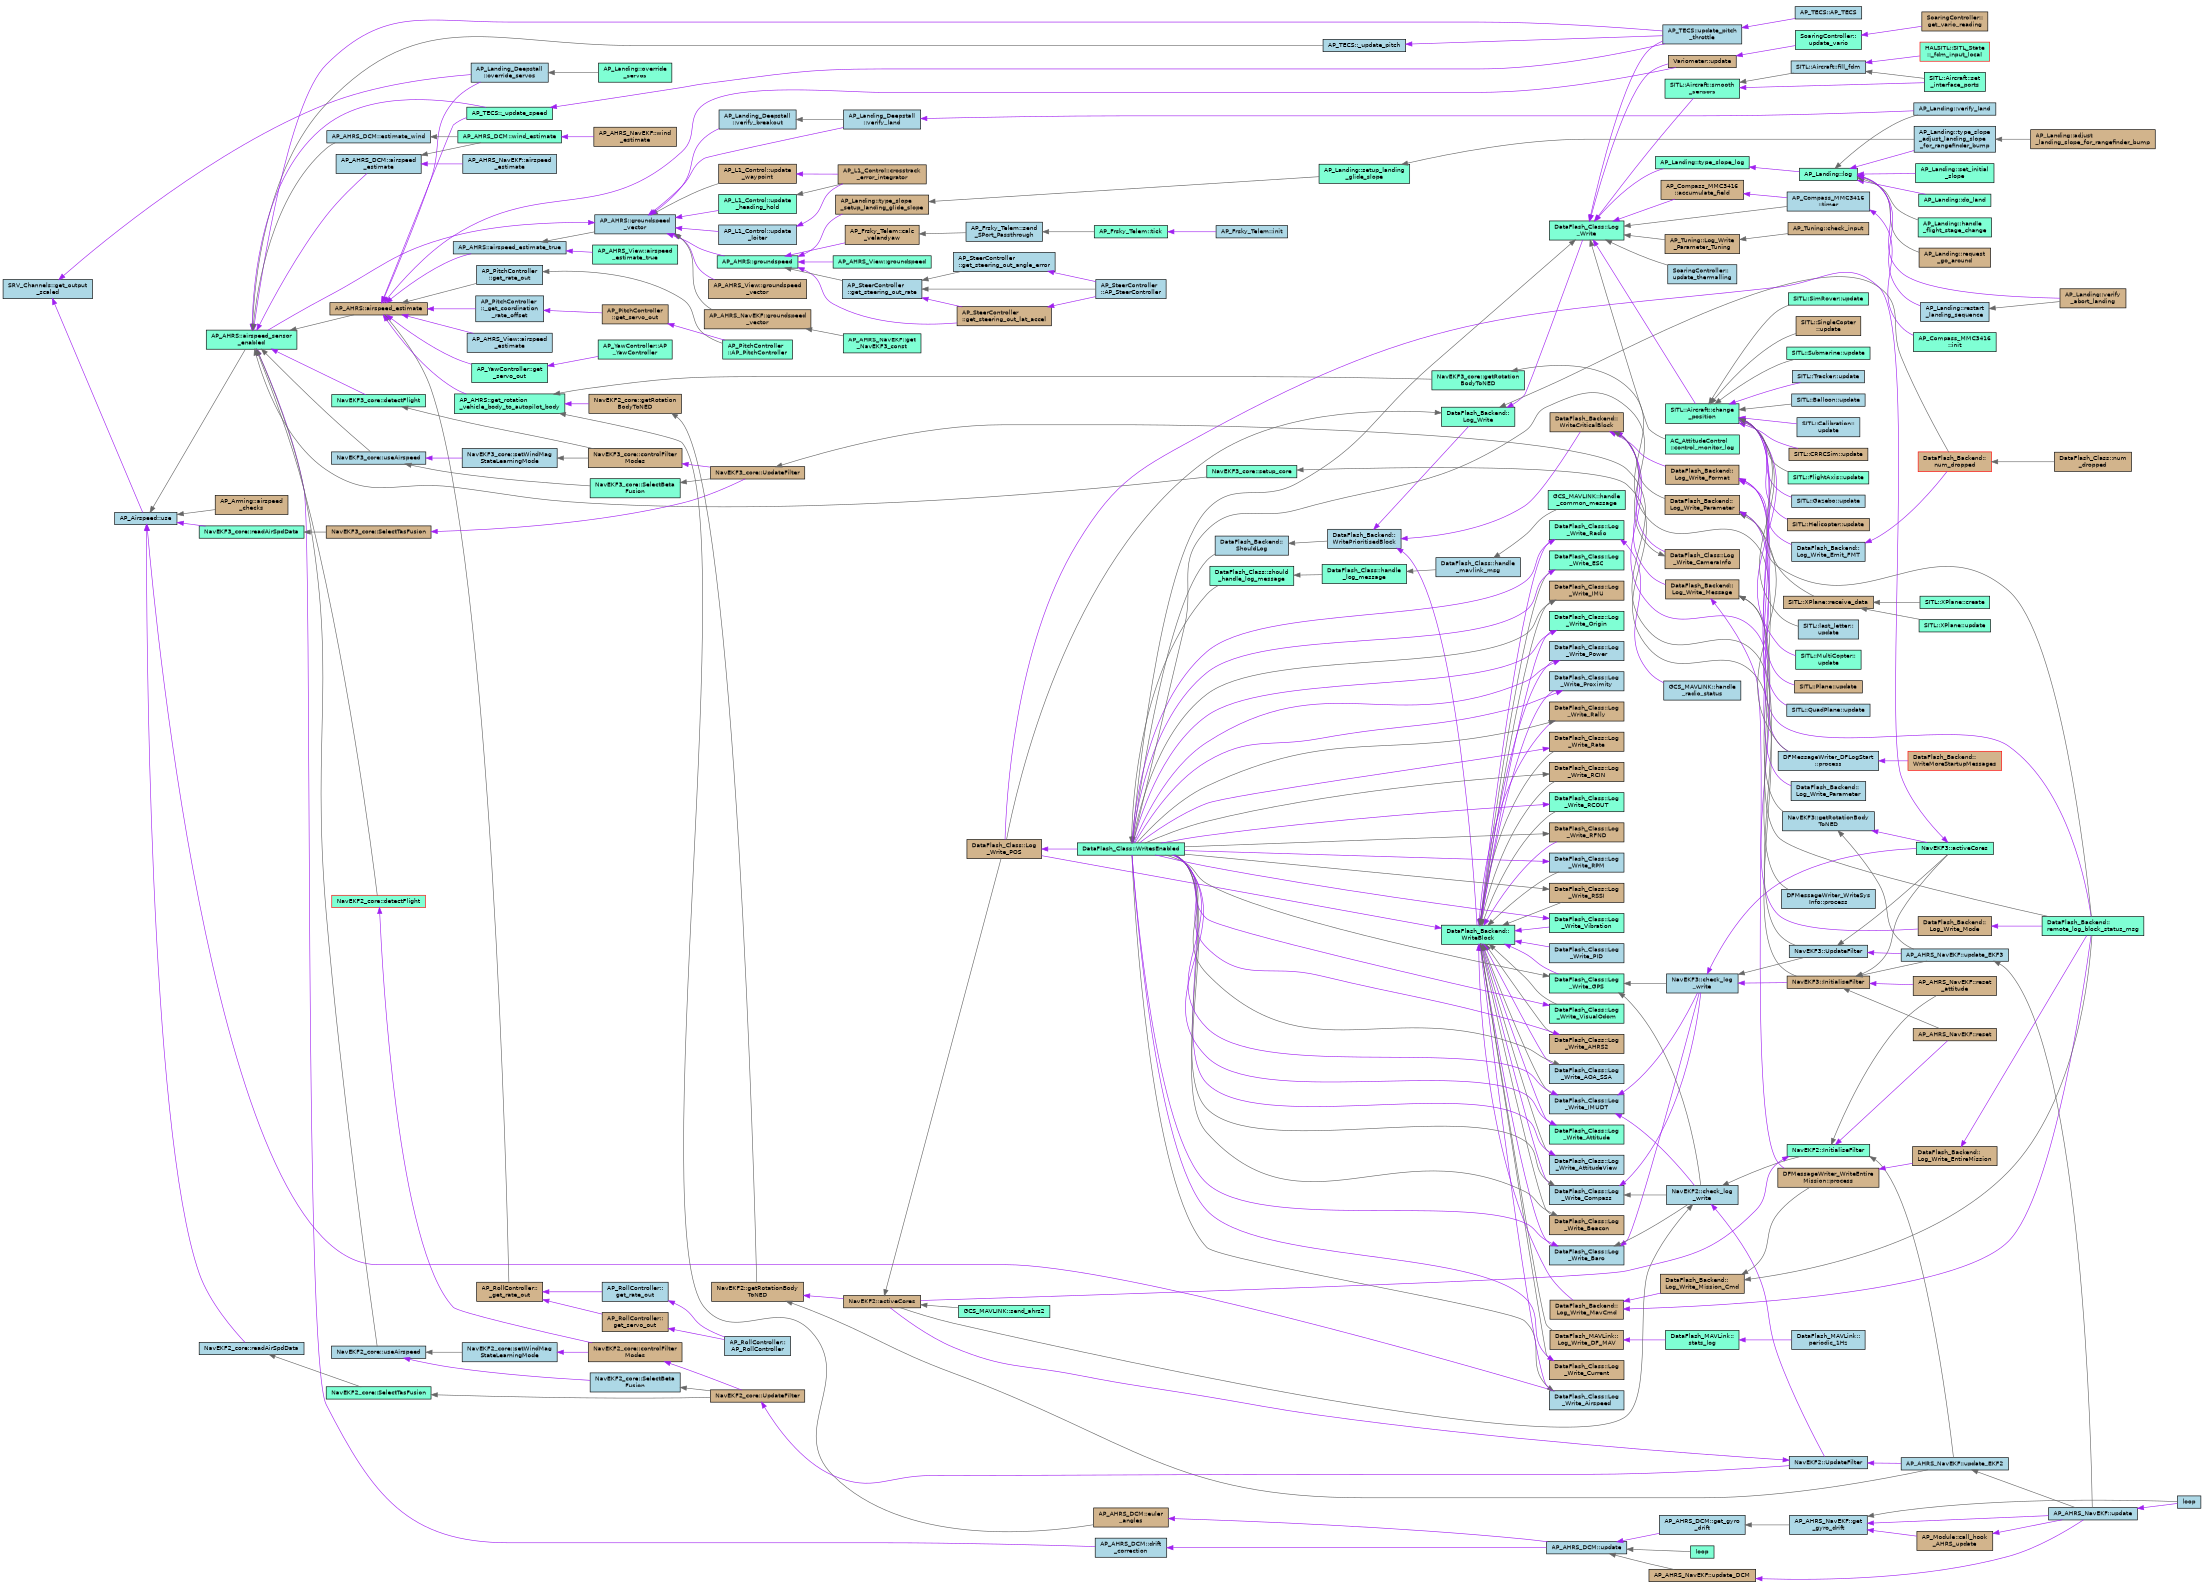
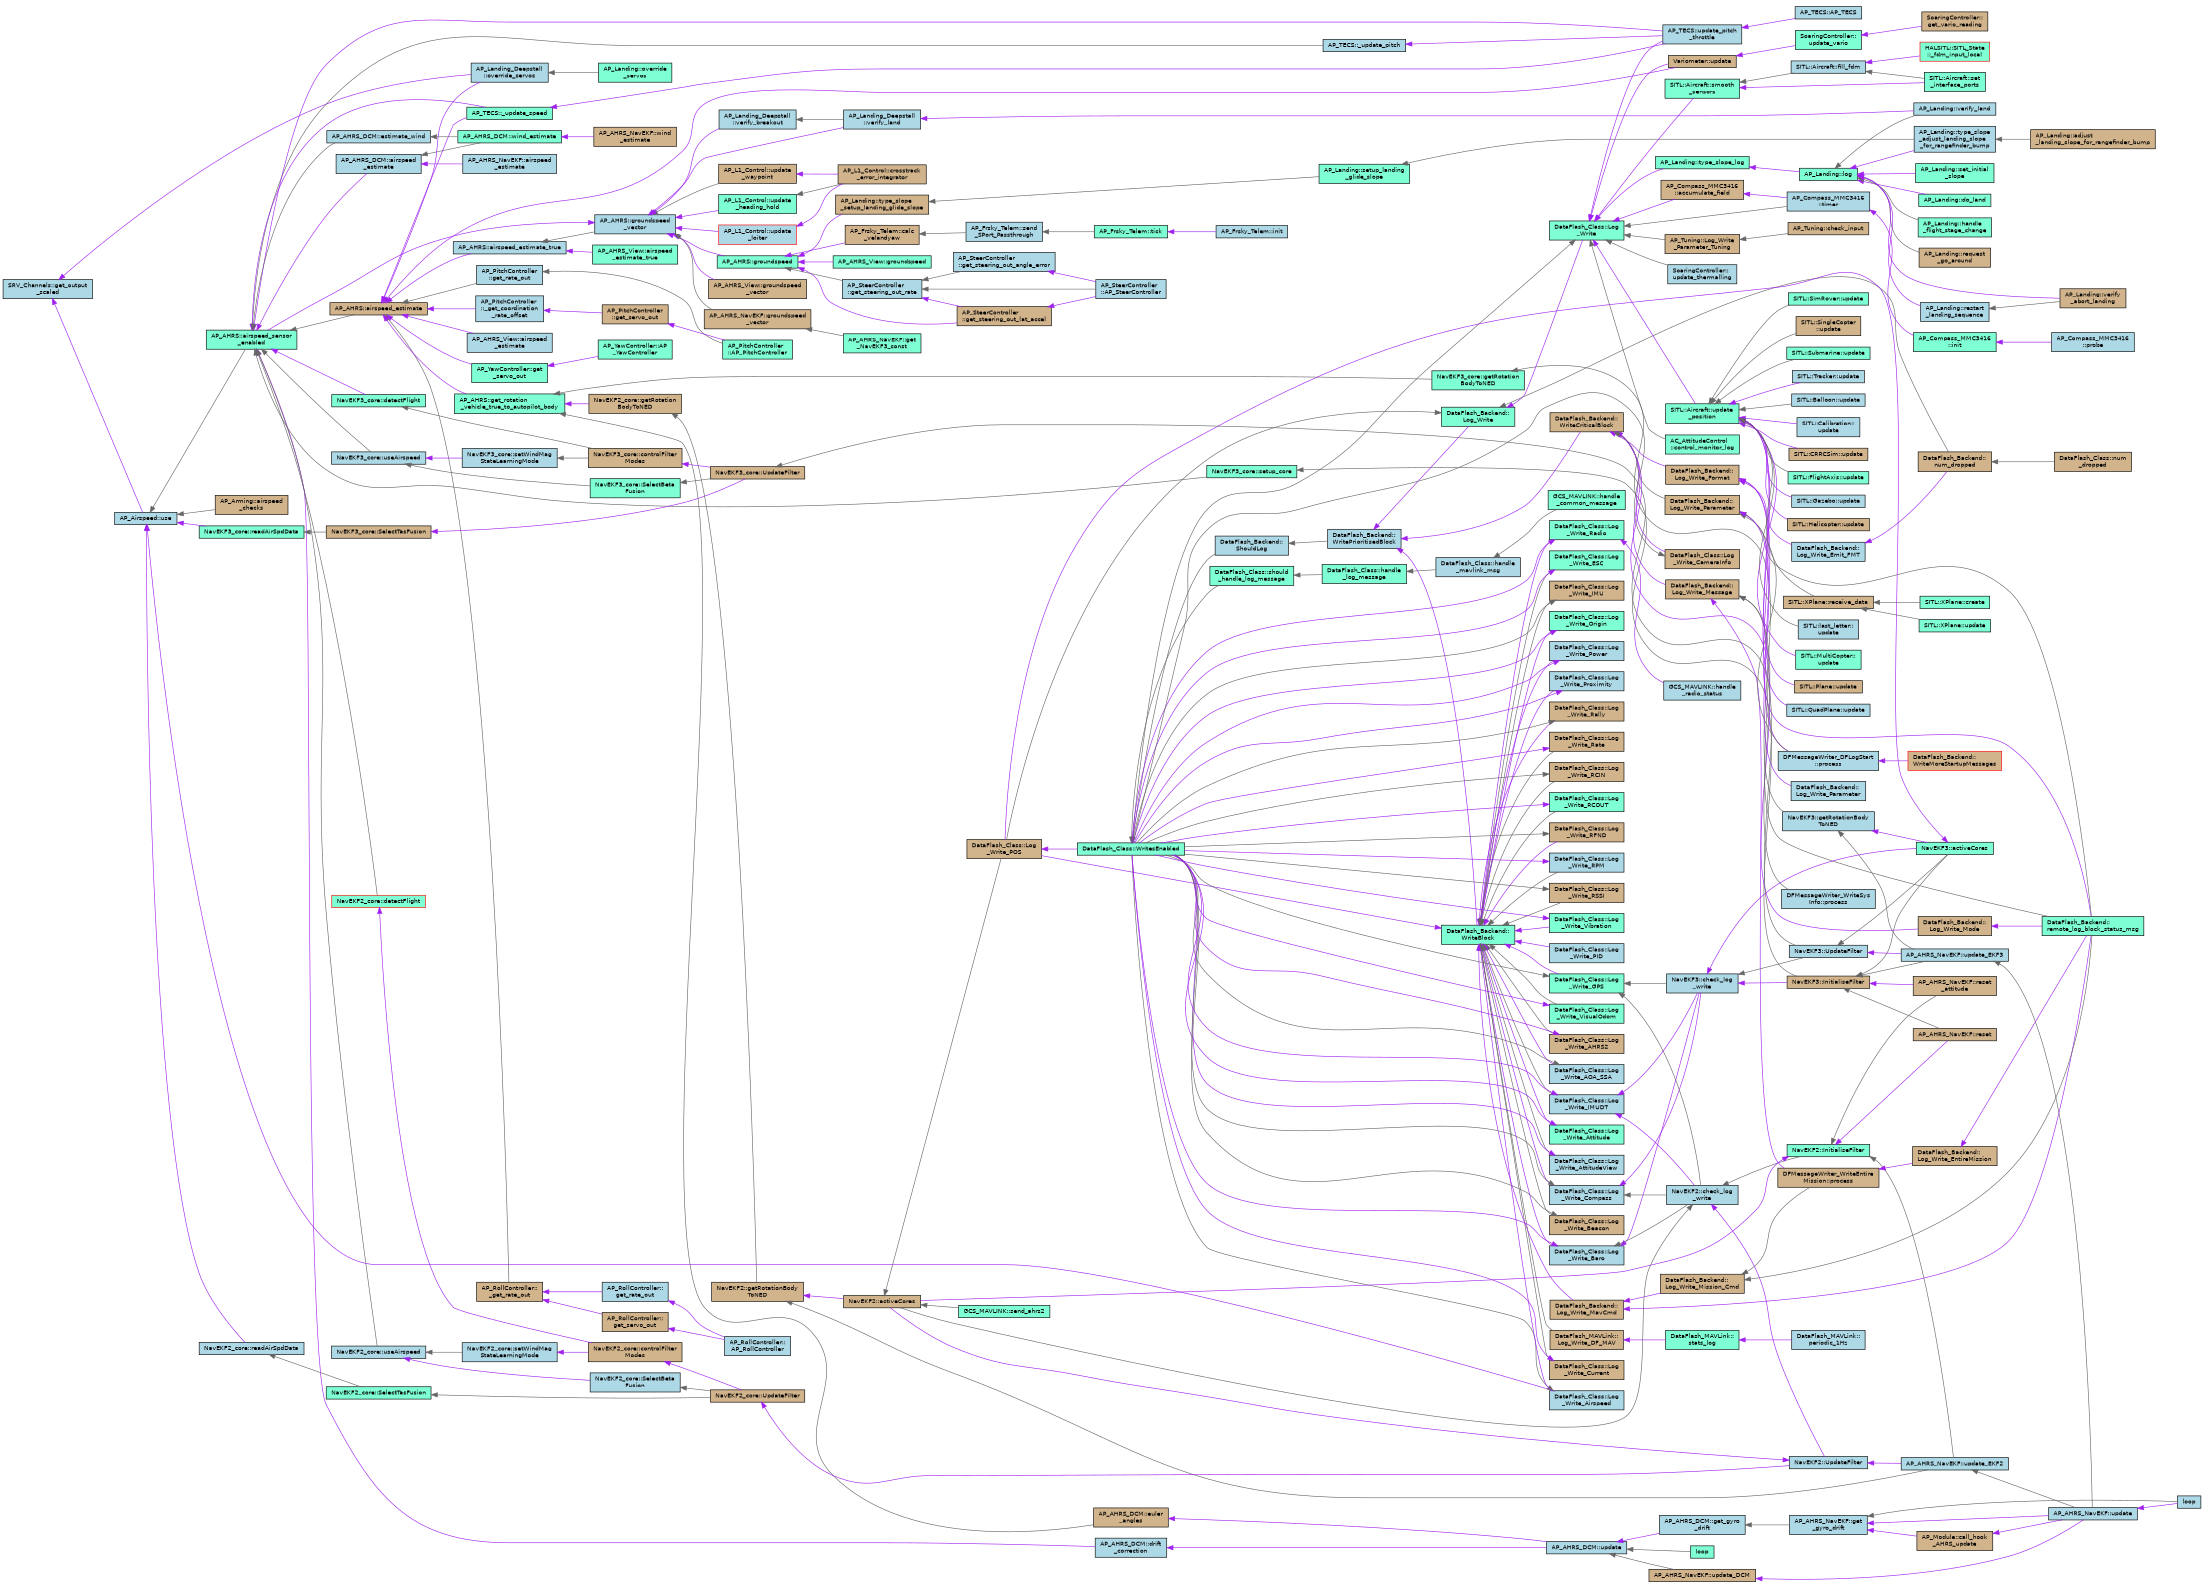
node "AP_L1_Control::update _loiter": color black -> red
node "AP_Compass_MMC3416 ::probe": added
node "AP_AHRS::get_rotation _vehicle_body_to_autopilot_body": label "AP_AHRS::get_rotation _vehicle_body_to_autopilot_body" -> "AP_AHRS::get_rotation _vehicle_true_to_autopilot_body"
node "SITL::Aircraft::change _position": label "SITL::Aircraft::change _position" -> "SITL::Aircraft::update _position"
node "DataFlash_Backend:: num_dropped": color red -> black
